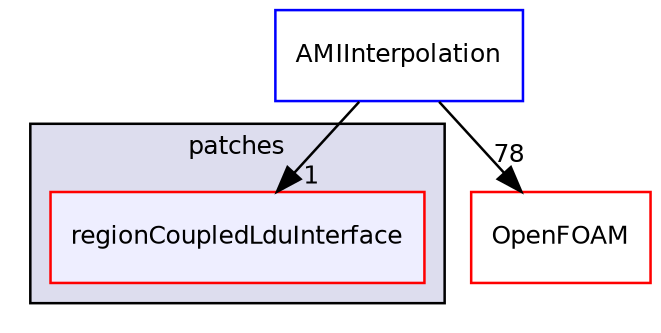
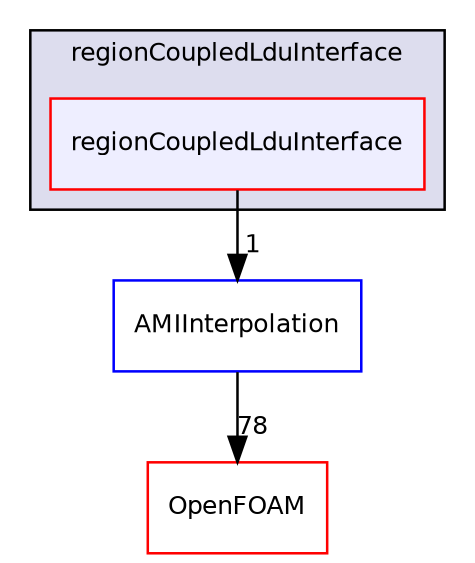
edge "AMIInterpolation" -> "regionCoupledLduInterface": reversed
cluster "patches": label "patches" -> "regionCoupledLduInterface"
